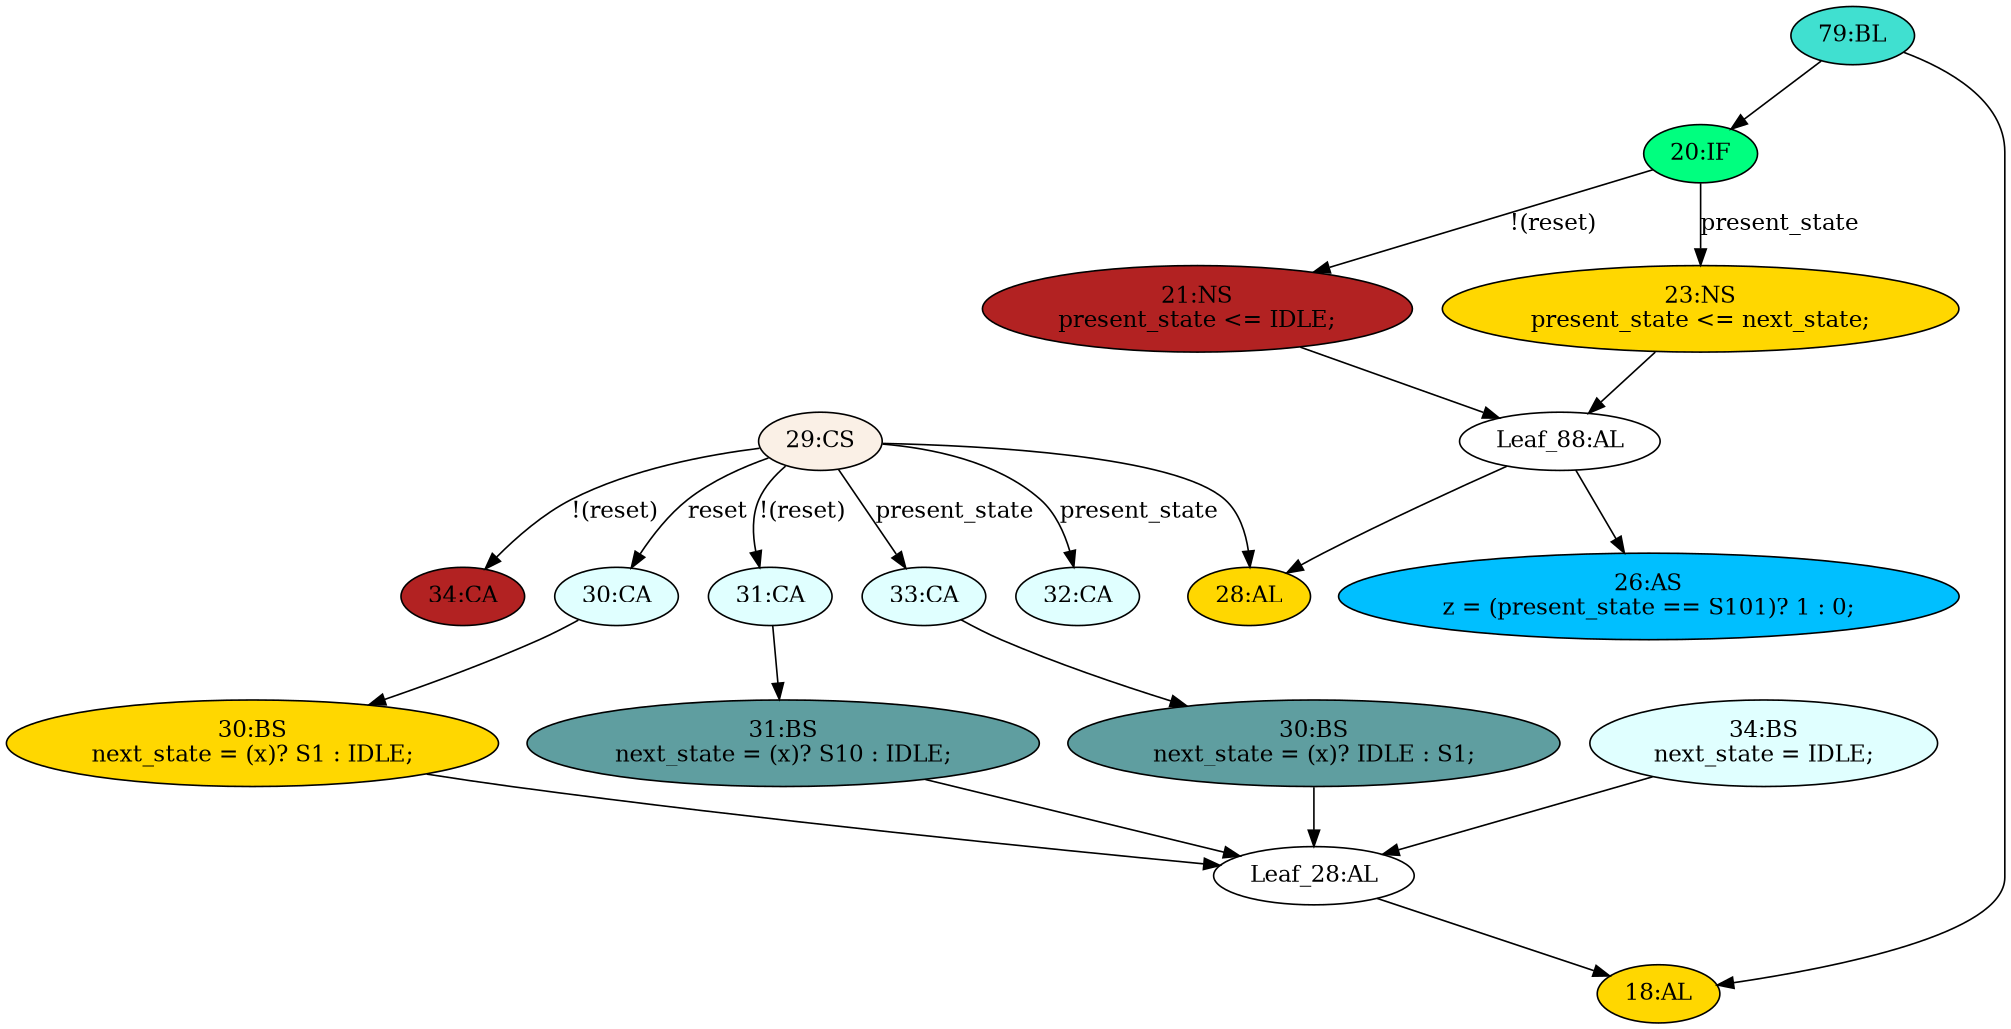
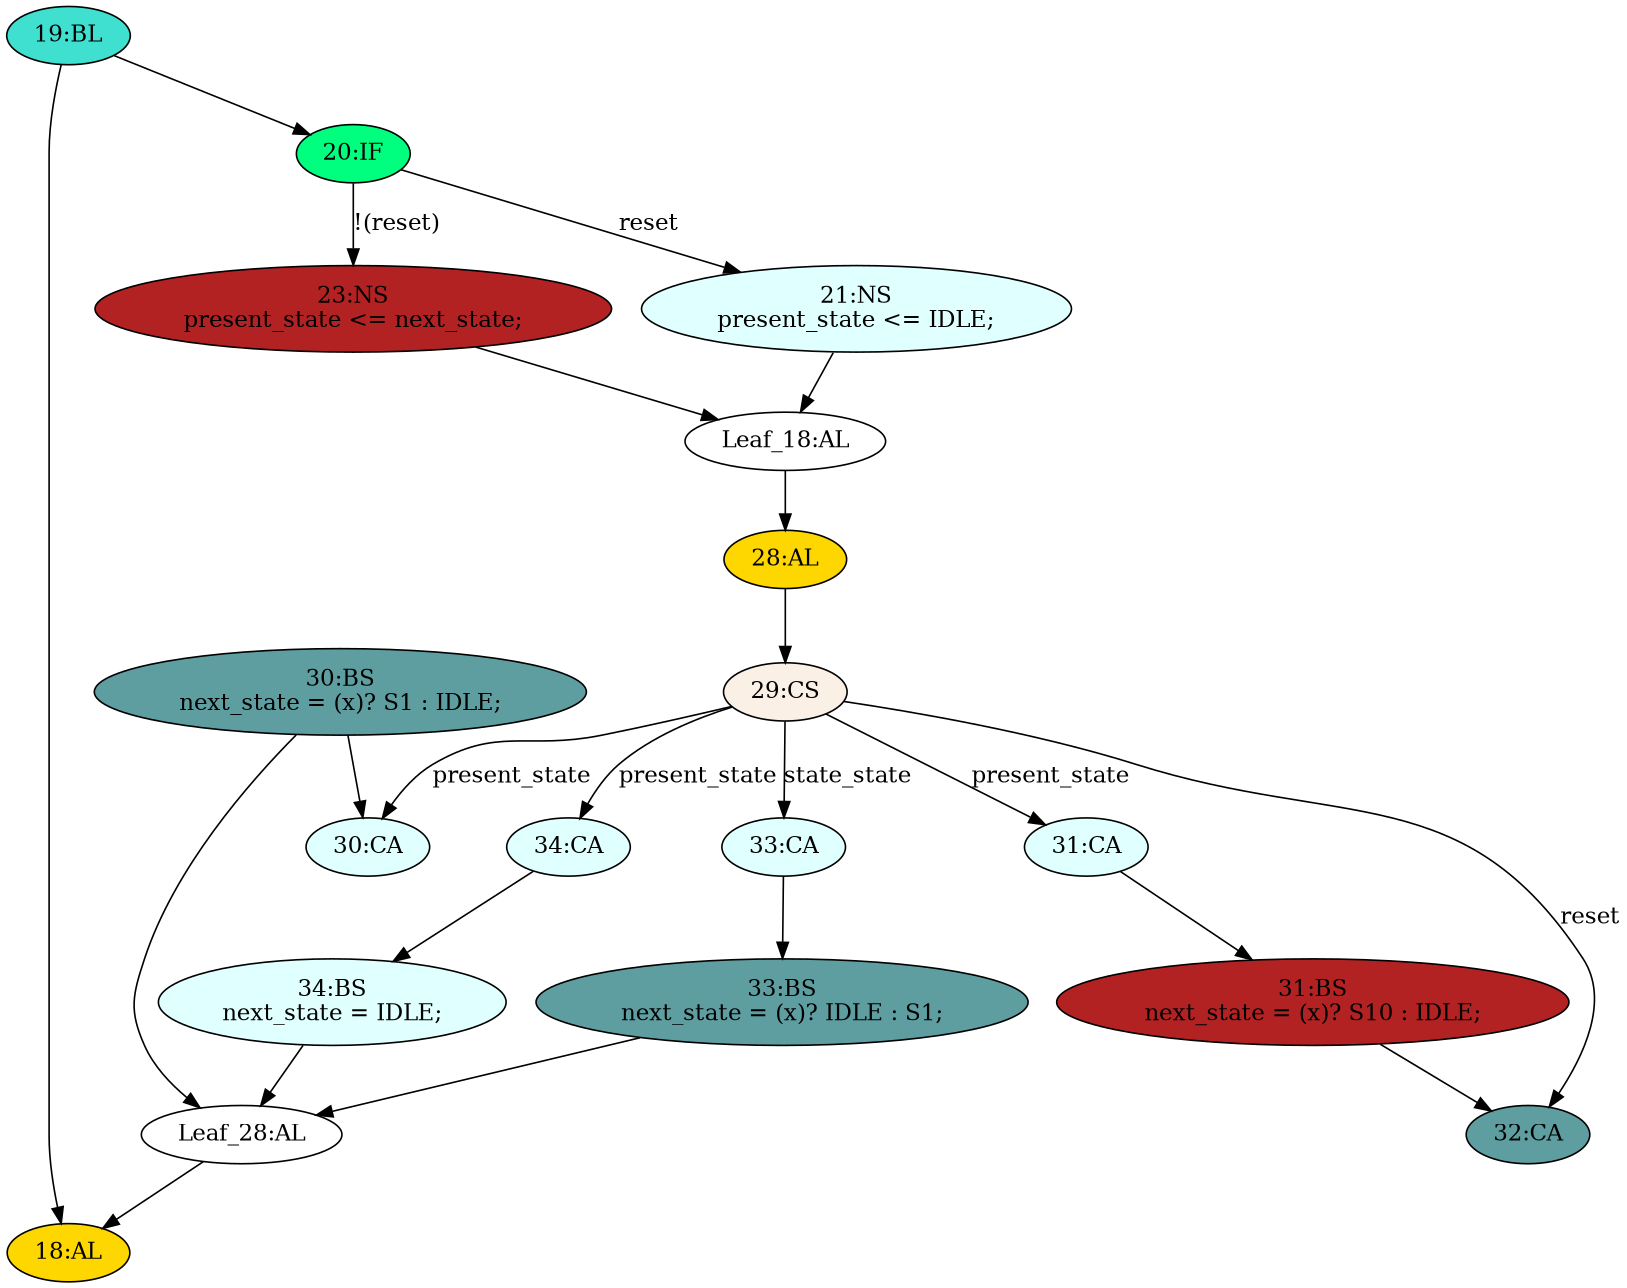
node "79:BL": label "79:BL" -> "19:BL"
edge "20:IF" -> "21:NS present_state <= IDLE;": label "!(reset)" -> "reset"
edge "20:IF" -> "23:NS present_state <= next_state;": label "present_state" -> "!(reset)"
node "21:NS present_state <= IDLE;": fillcolor firebrick -> lightcyan
node "23:NS present_state <= next_state;": fillcolor gold -> firebrick
node "Leaf_88:AL": label "Leaf_88:AL" -> "Leaf_18:AL"
edge "29:CS" -> "28:AL": reversed
edge "29:CS" -> "34:CA": label "!(reset)" -> "present_state"
edge "29:CS" -> "30:CA": label "reset" -> "present_state"
edge "29:CS" -> "31:CA": label "!(reset)" -> "present_state"
edge "29:CS" -> "33:CA": label "present_state" -> "state_state"
edge "29:CS" -> "32:CA": label "present_state" -> "reset"
node "34:CA": fillcolor firebrick -> lightcyan
node "32:CA": fillcolor lightcyan -> cadetblue
node "26:AS z = (present_state == S101)? 1 : 0;": removed
edge "30:CA" -> "30:BS next_state = (x)? S1 : IDLE;": reversed
node "30:BS next_state = (x)? S1 : IDLE;": fillcolor gold -> cadetblue
node "31:BS next_state = (x)? S10 : IDLE;": fillcolor cadetblue -> firebrick
node "30:BS next_state = (x)? IDLE : S1;": label "30:BS next_state = (x)? IDLE : S1;" -> "33:BS next_state = (x)? IDLE : S1;"
edge "31:BS next_state = (x)? S10 : IDLE;" -> "Leaf_28:AL": now "31:BS next_state = (x)? S10 : IDLE;" -> "32:CA"
edge "34:CA" -> "34:BS next_state = IDLE;": added
